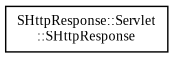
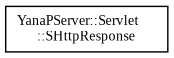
node "SHttpResponse::Servlet ::SHttpResponse": label "SHttpResponse::Servlet ::SHttpResponse" -> "YanaPServer::Servlet ::SHttpResponse"
